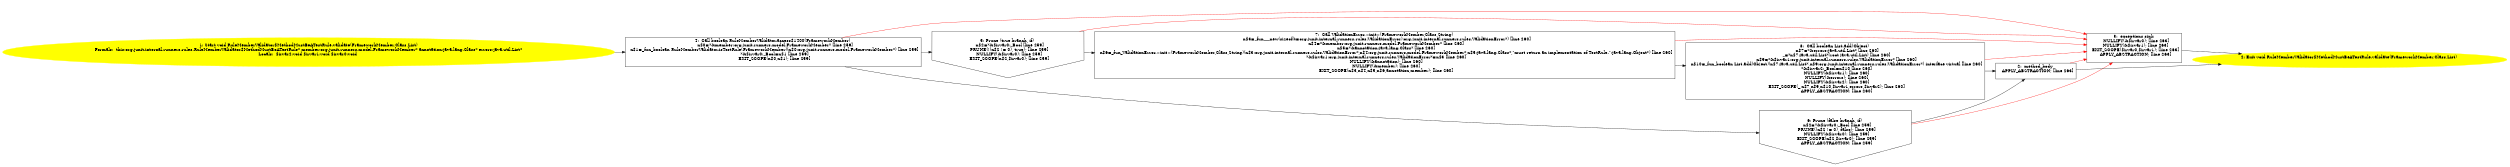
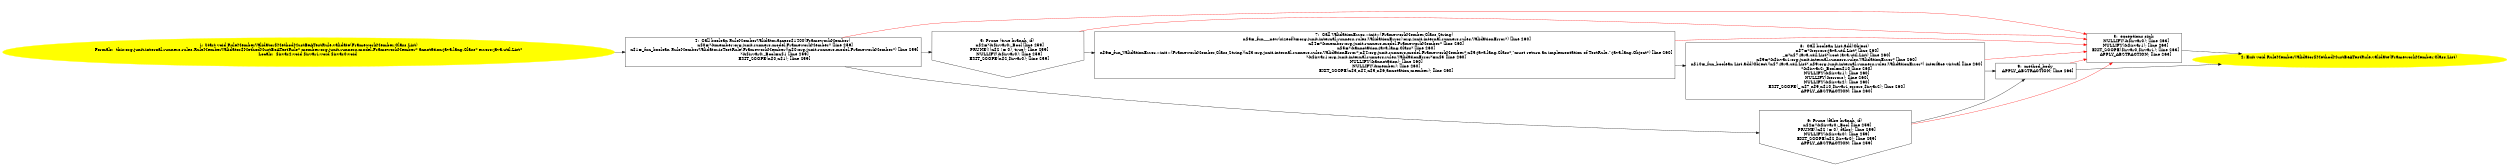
node "2:  method_body APPLY_ABSTRACTION; [line 263]": label "2:  method_body APPLY_ABSTRACTION; [line 263]" -> "9:  method_body APPLY_ABSTRACTION; [line 263]"
